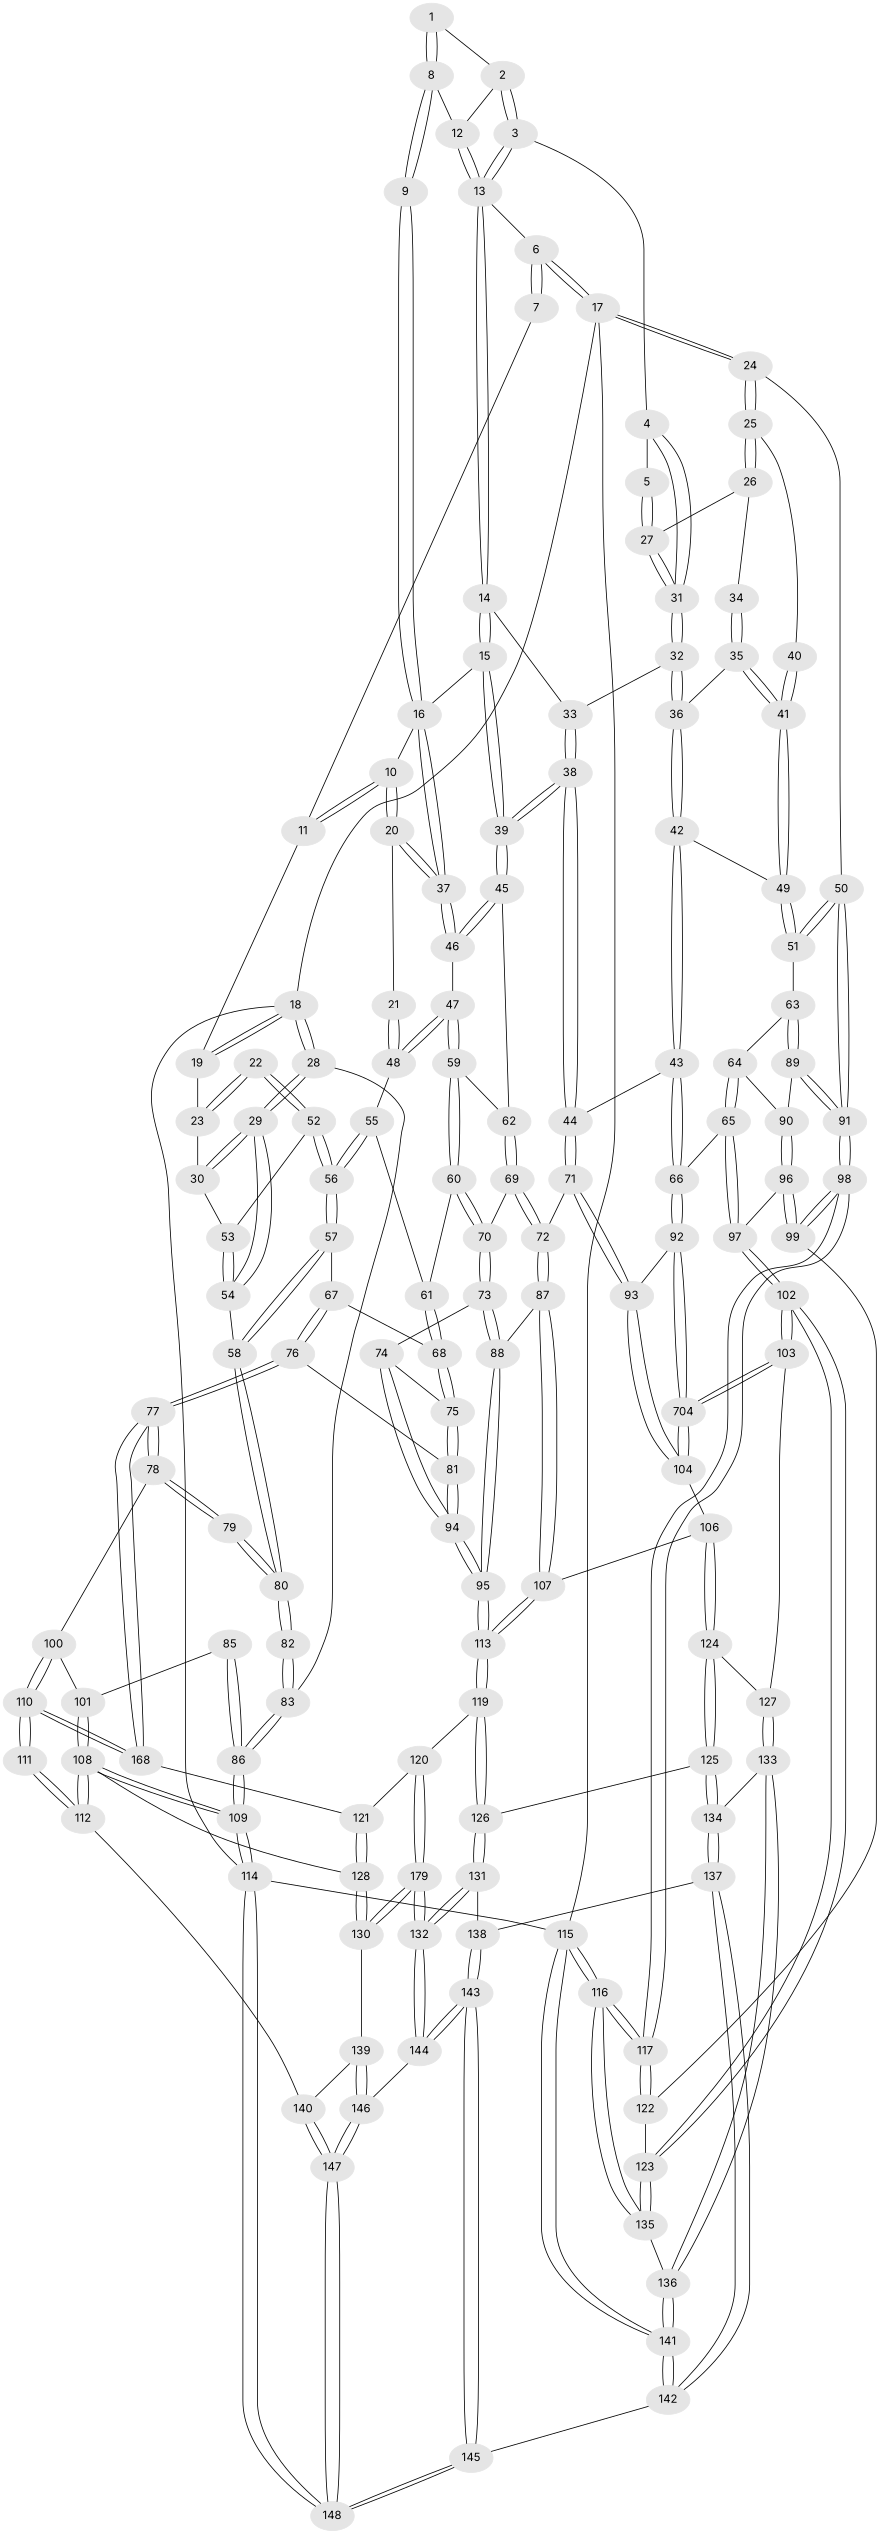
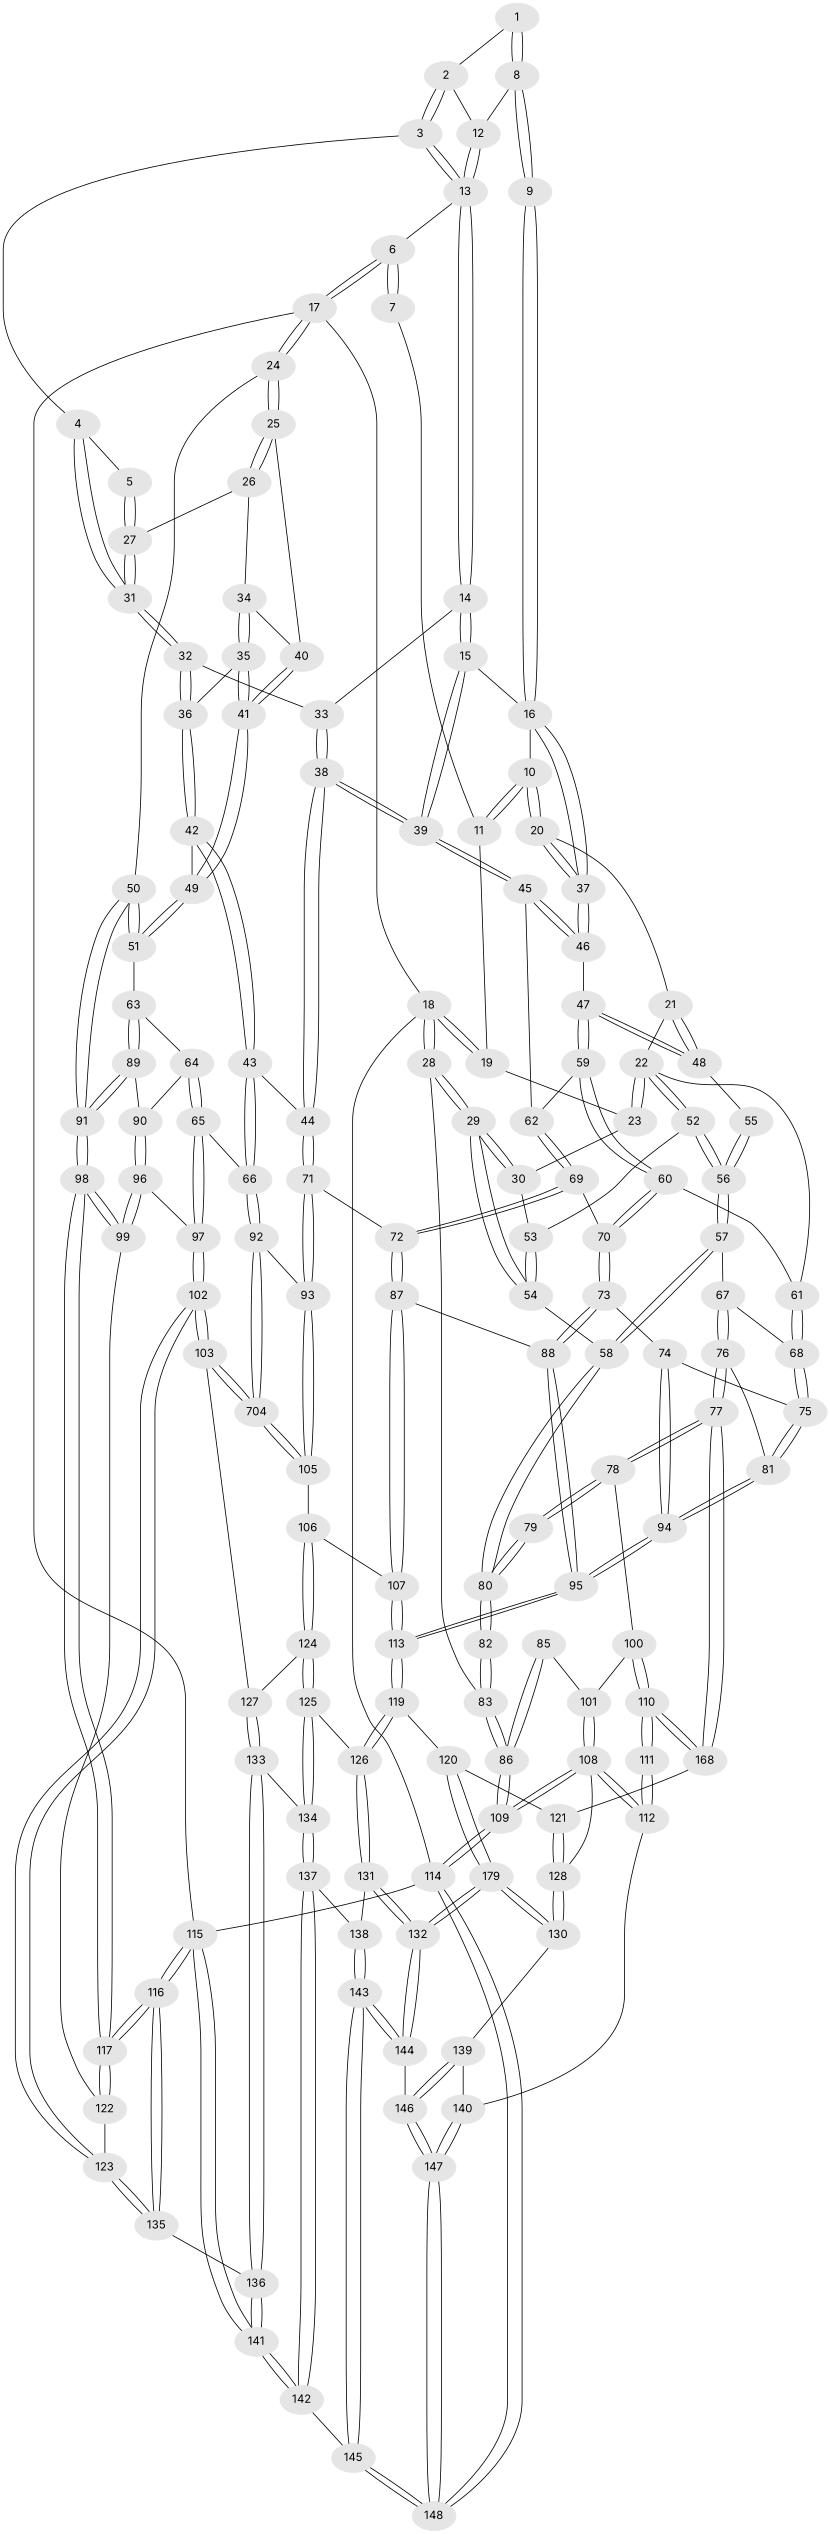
edge "34" -- "40": added
edge "21" -- "22": added
edge "55" -- "61": now "22" -- "61"
node "104": label "104" -> "105"
